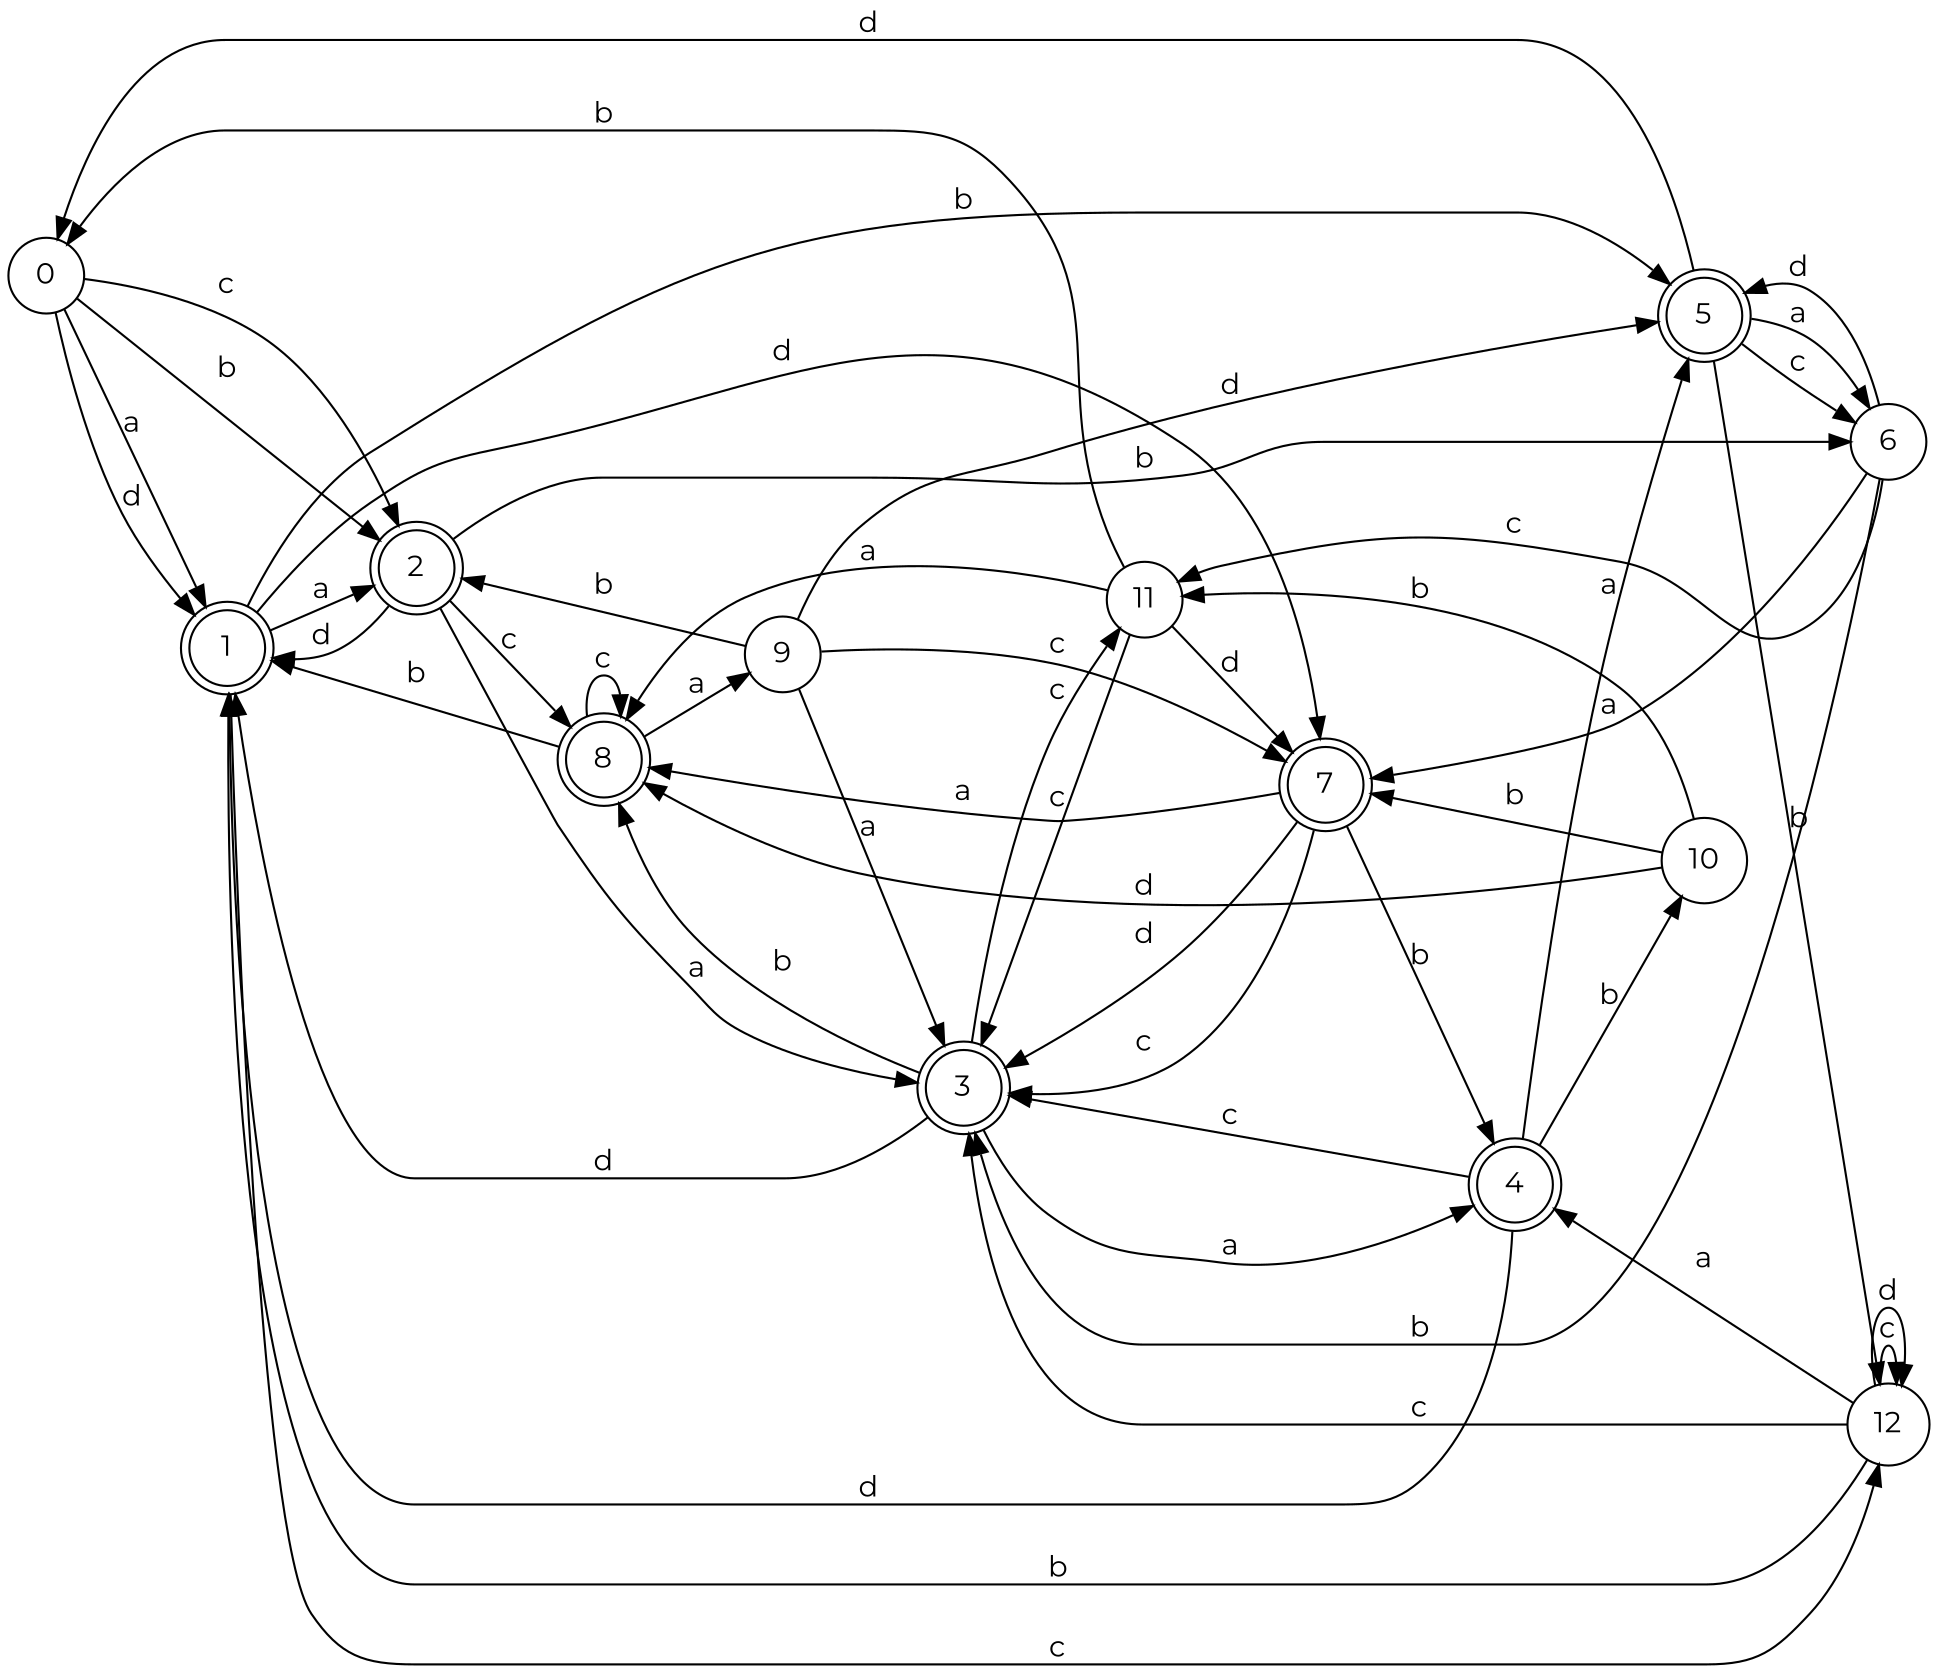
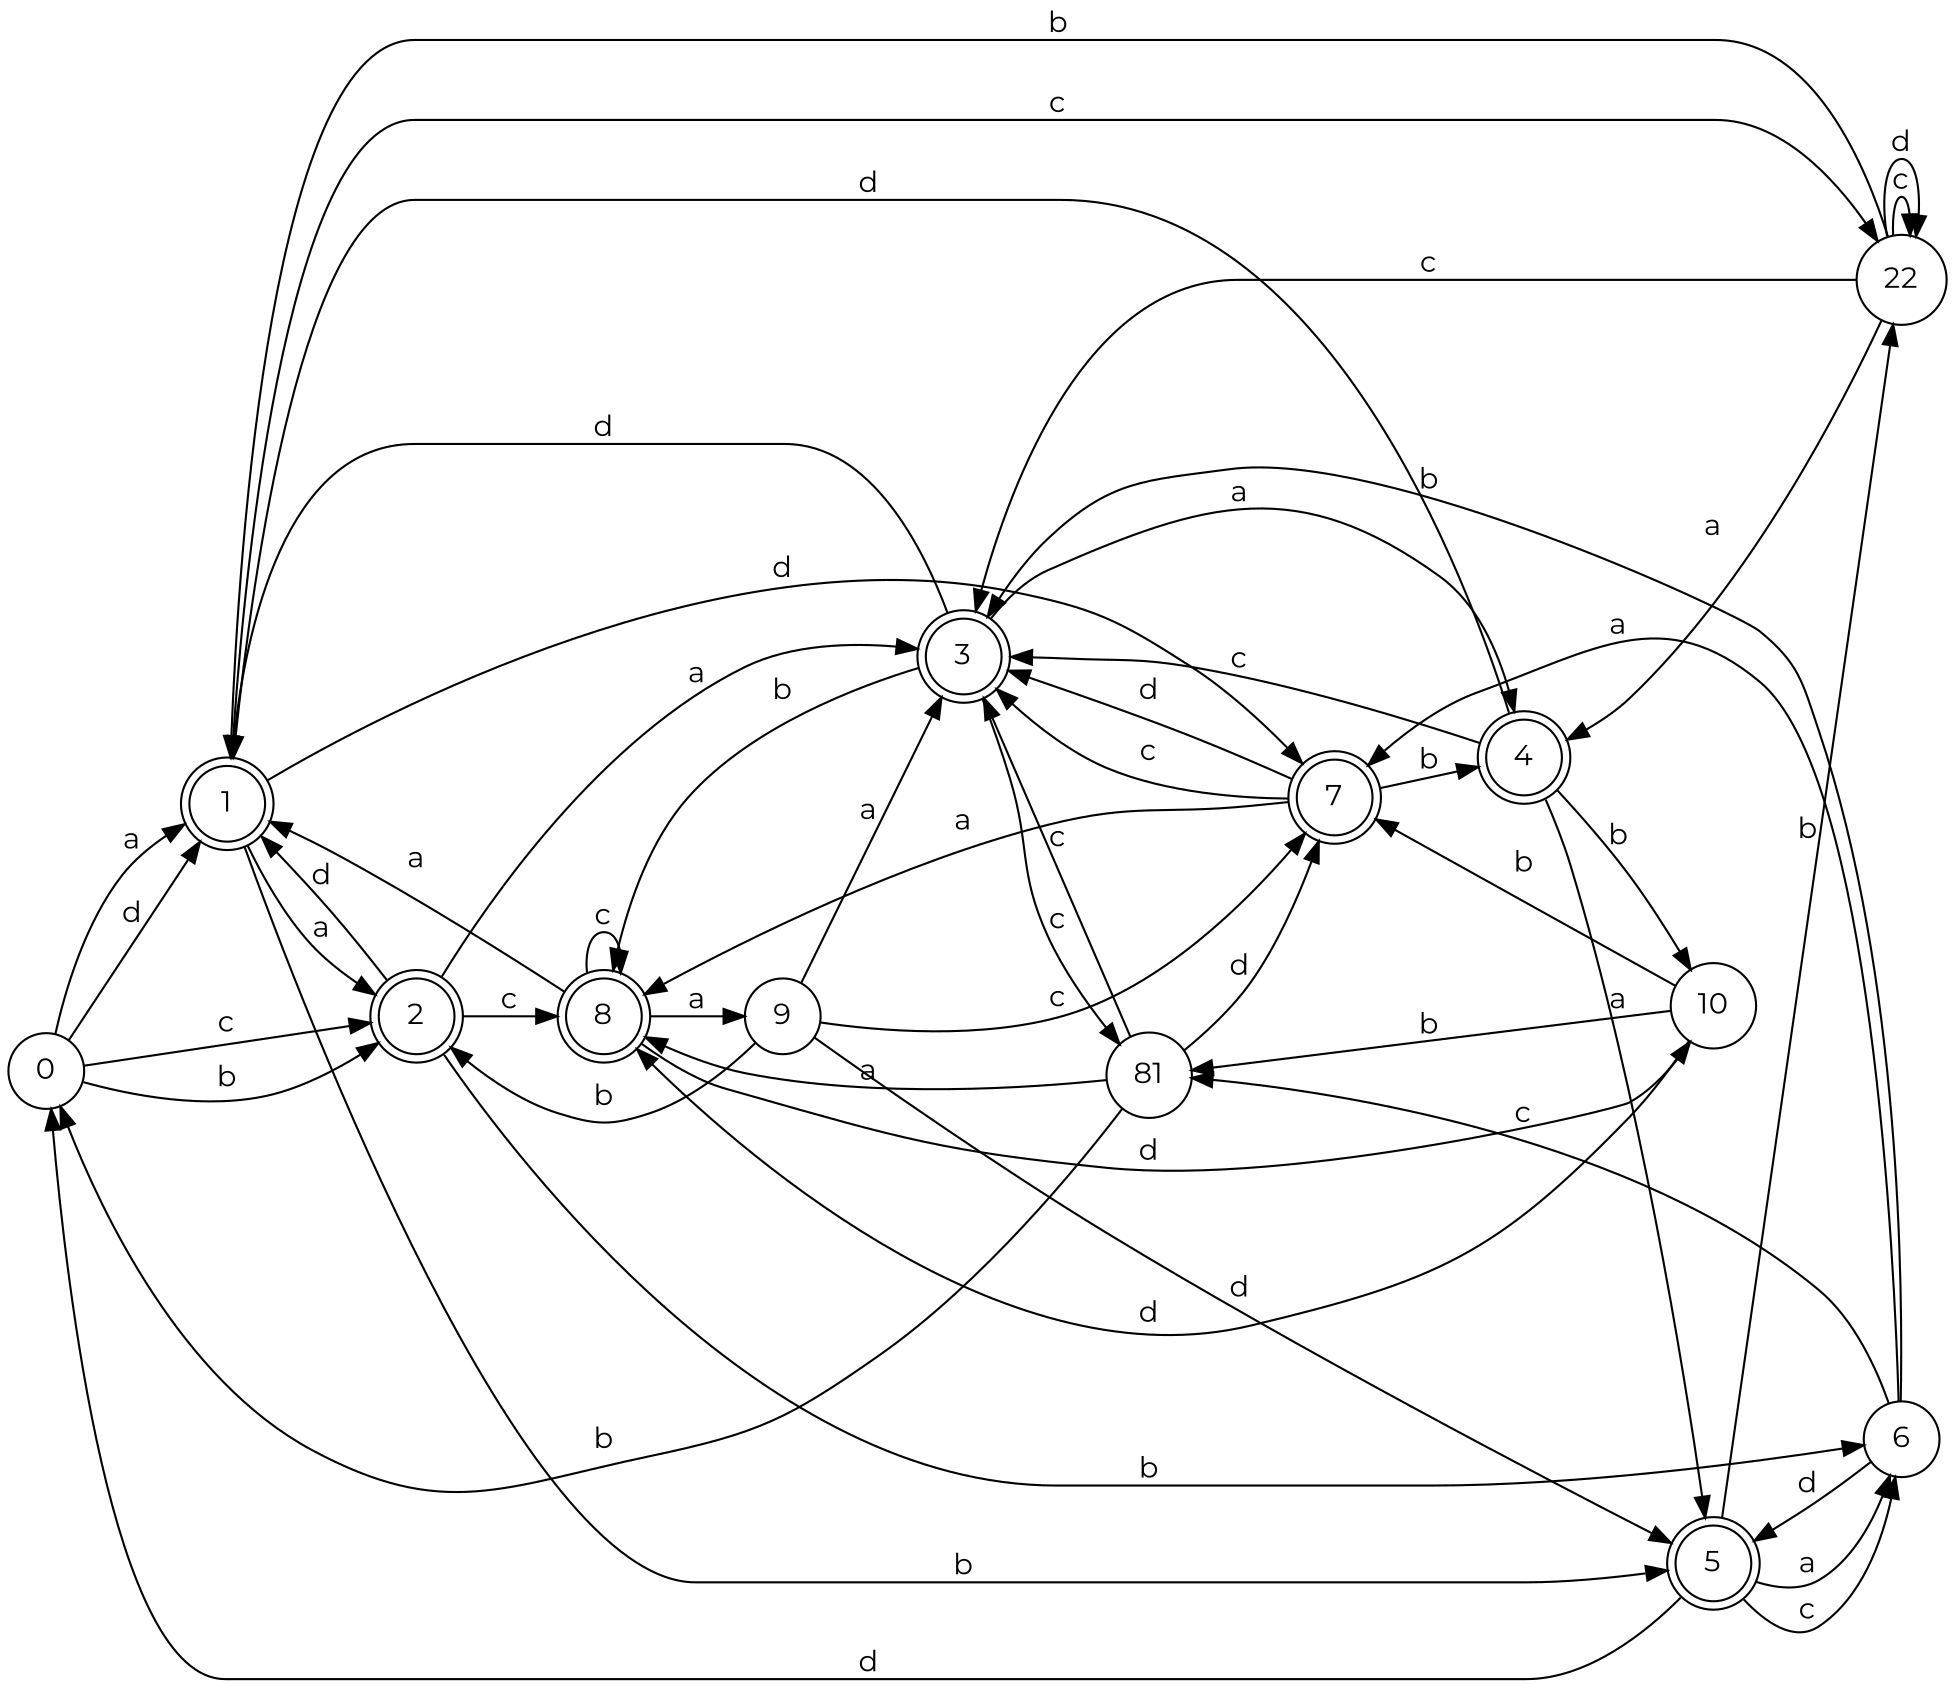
node "11": label "11" -> "81"
edge "8" -> "1": label "b" -> "a"
edge "8" -> "10": added, label "d"
node "12": label "12" -> "22"
